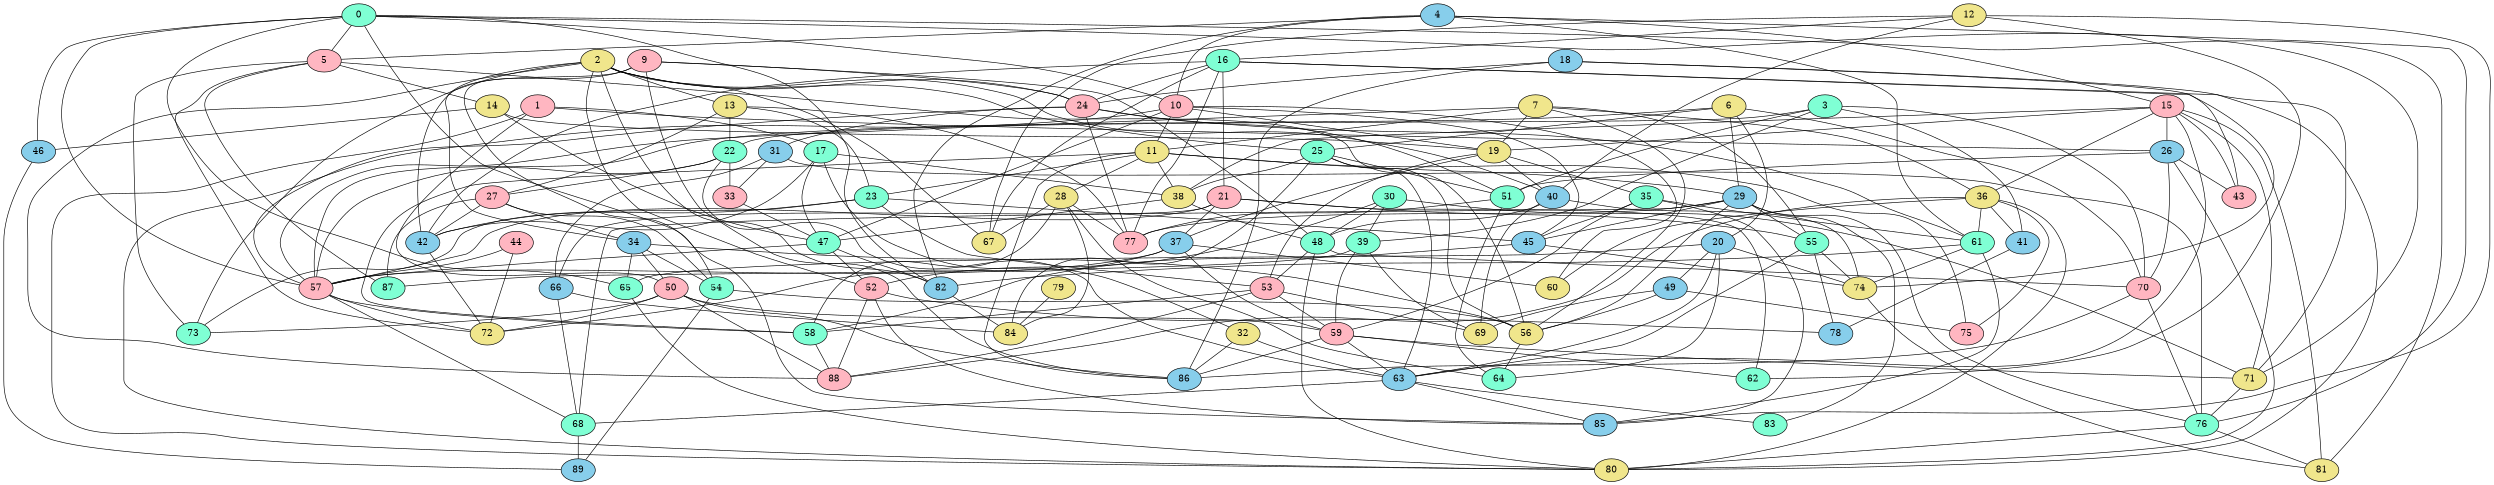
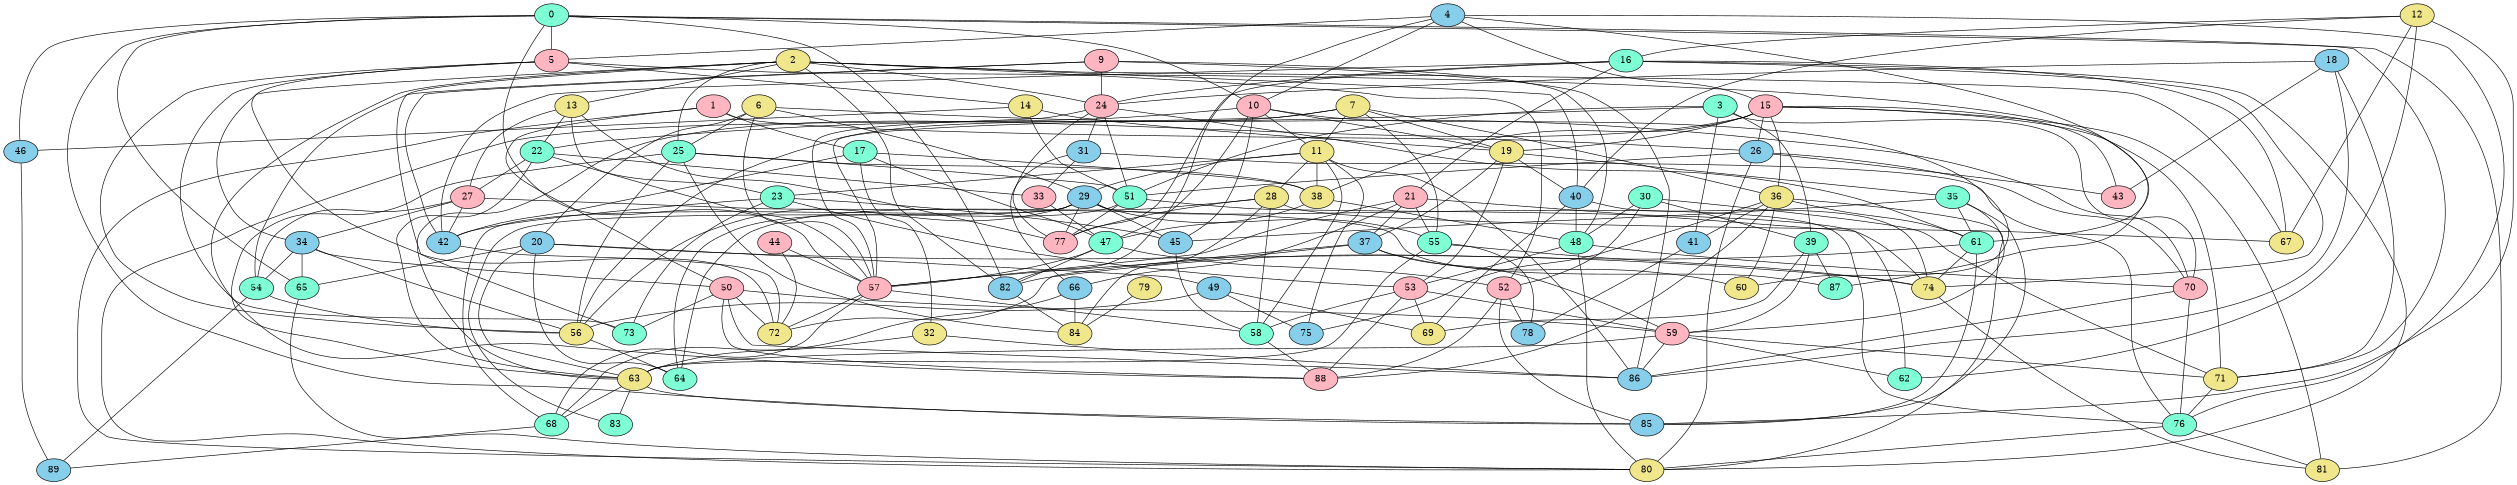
edge "14" -- "47": now "14" -- "51"
edge "45" -- "74": now "51" -- "74"
node "75": fillcolor lightpink -> skyblue
node "63": fillcolor skyblue -> khaki
